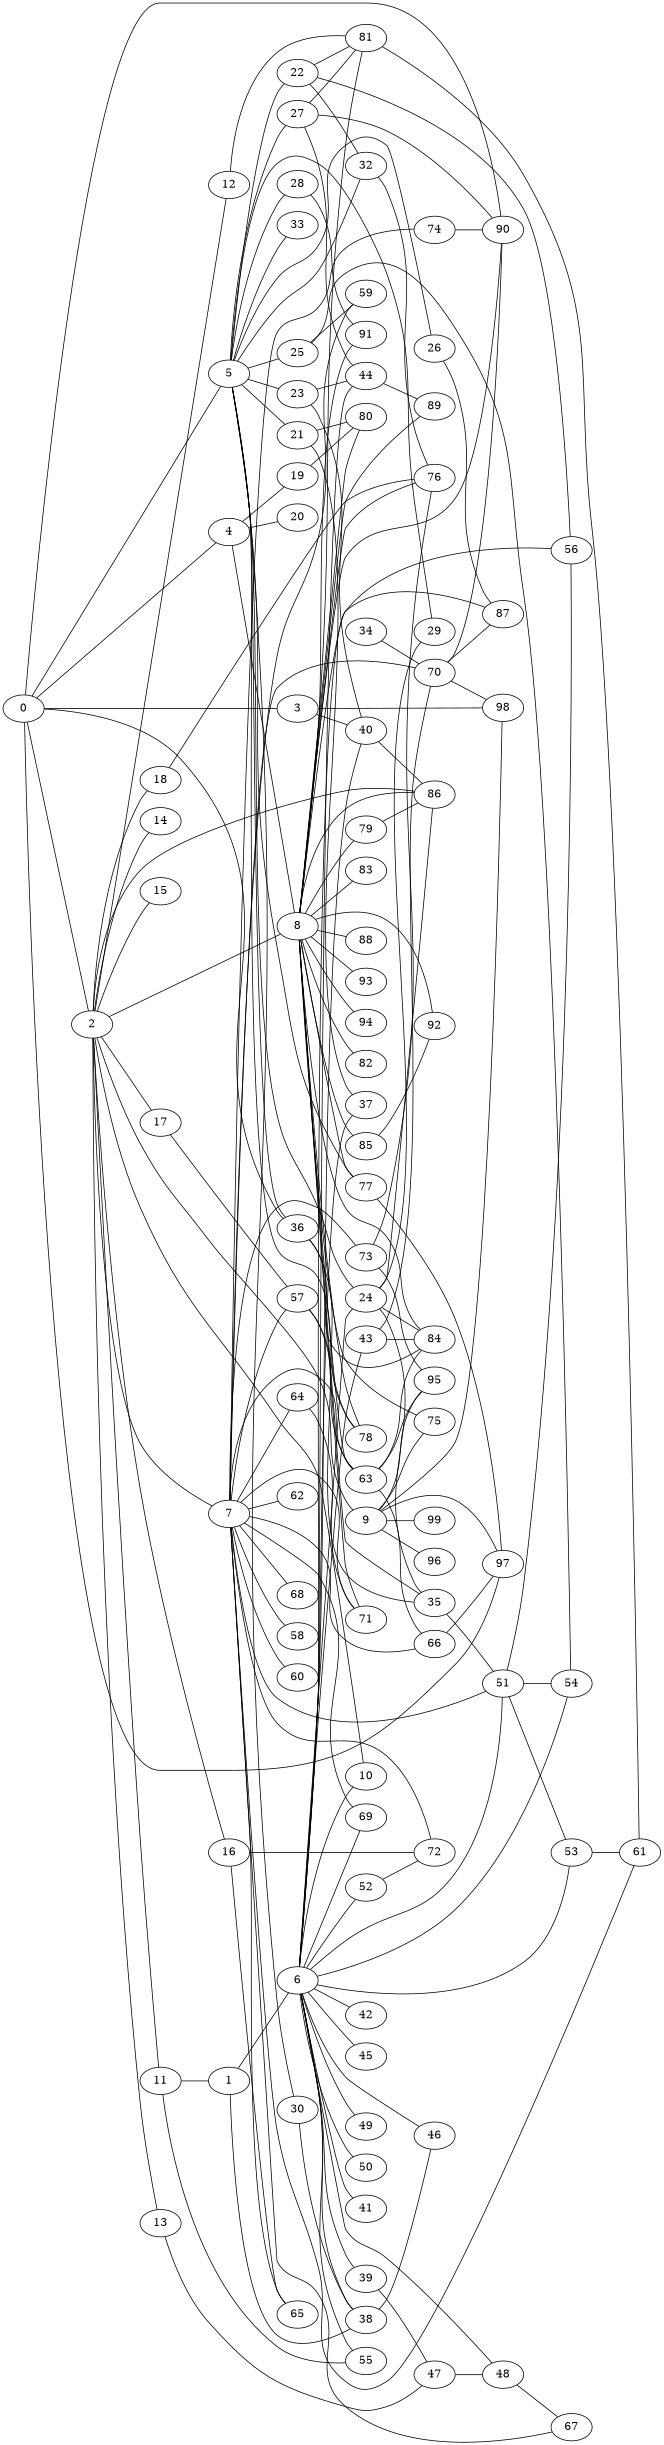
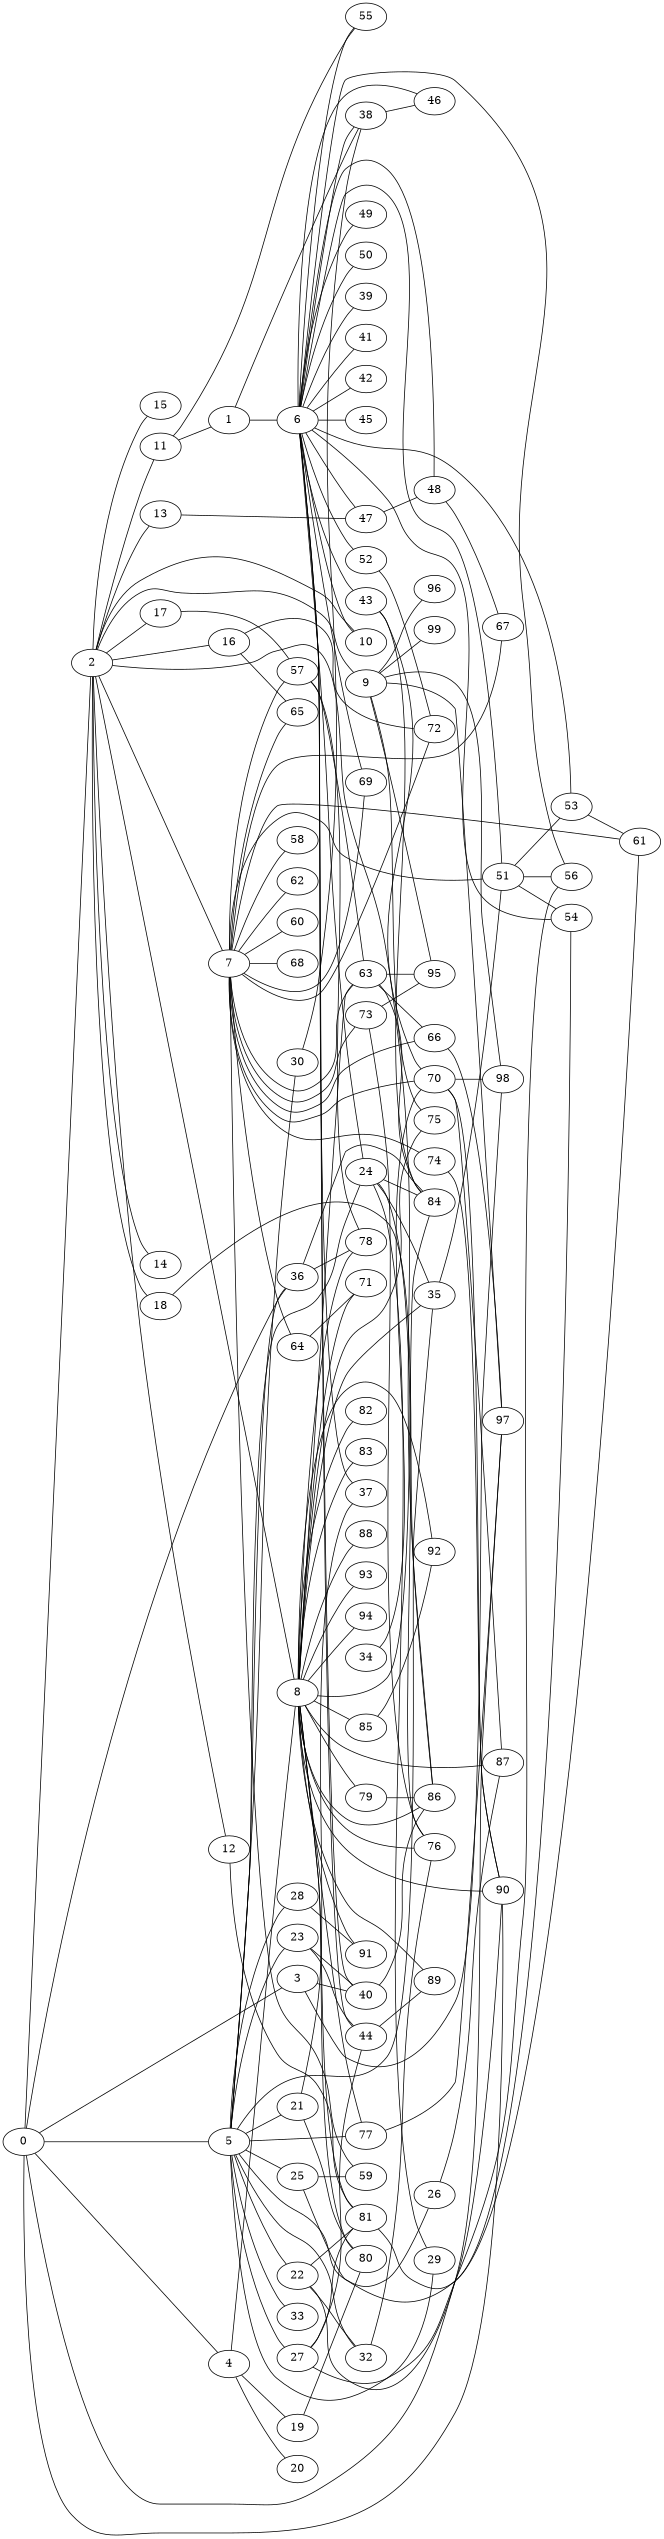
edge "7" -- "71": removed
edge "39" -- "47": now "6" -- "47"
